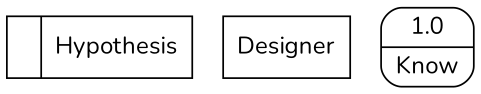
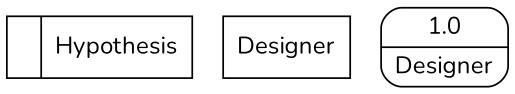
node "1.0": text "Know" -> "Designer"
